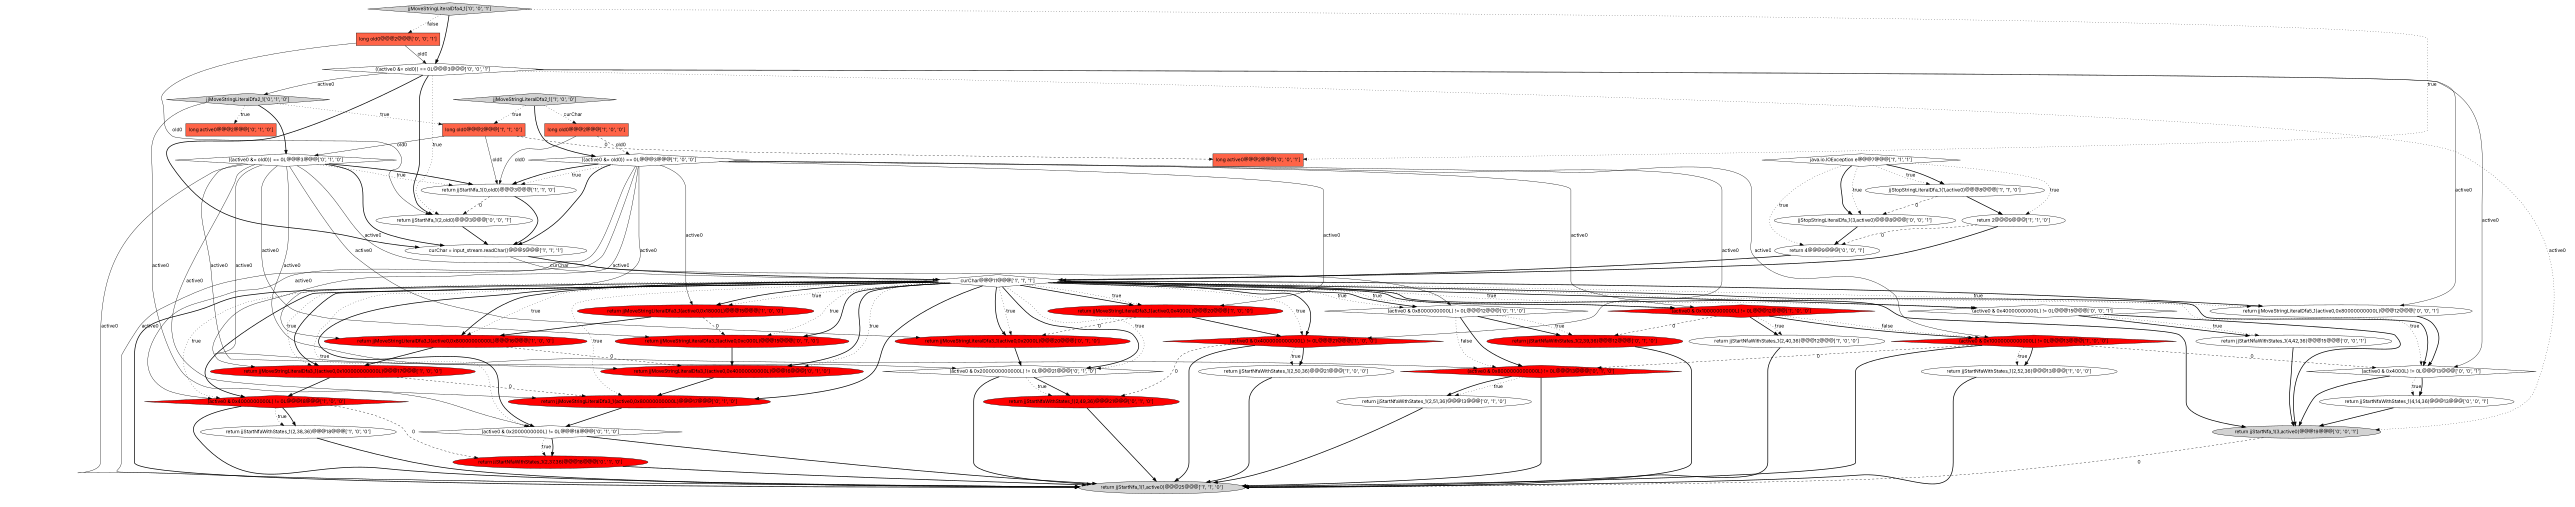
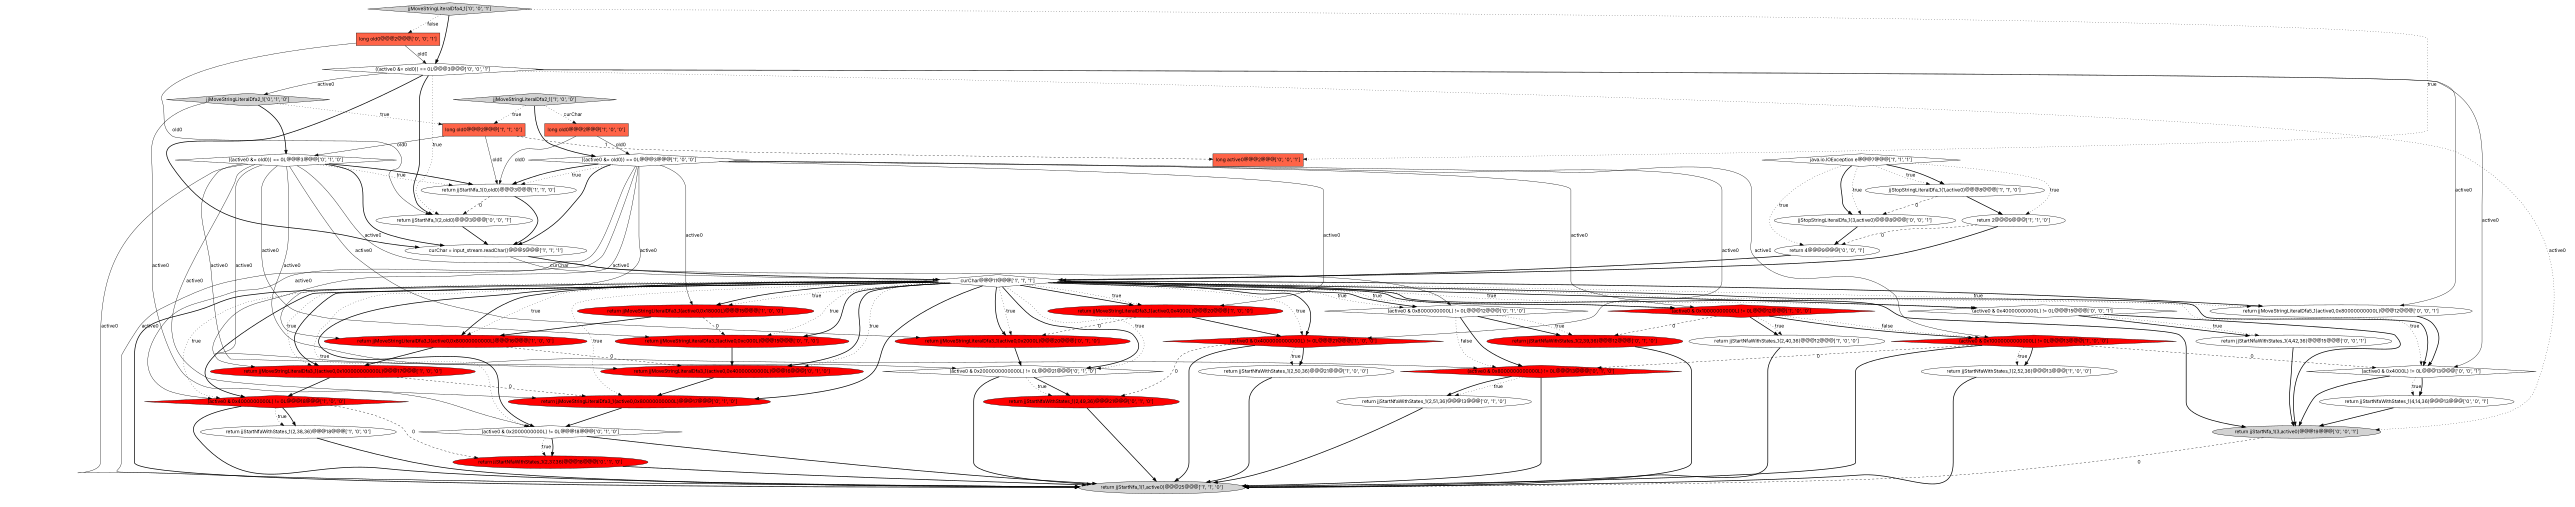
node "long active0@@@2@@@['0', '1', '0']": removed
edge "long old0@@@2@@@['1', '0', '0']" -> "((active0 &= old0)) == 0L@@@3@@@['1', '0', '0']": style dashed -> solid
edge "long old0@@@2@@@['1', '1', '0']" -> "long active0@@@2@@@['0', '0', '1']": label "0" -> "1"
